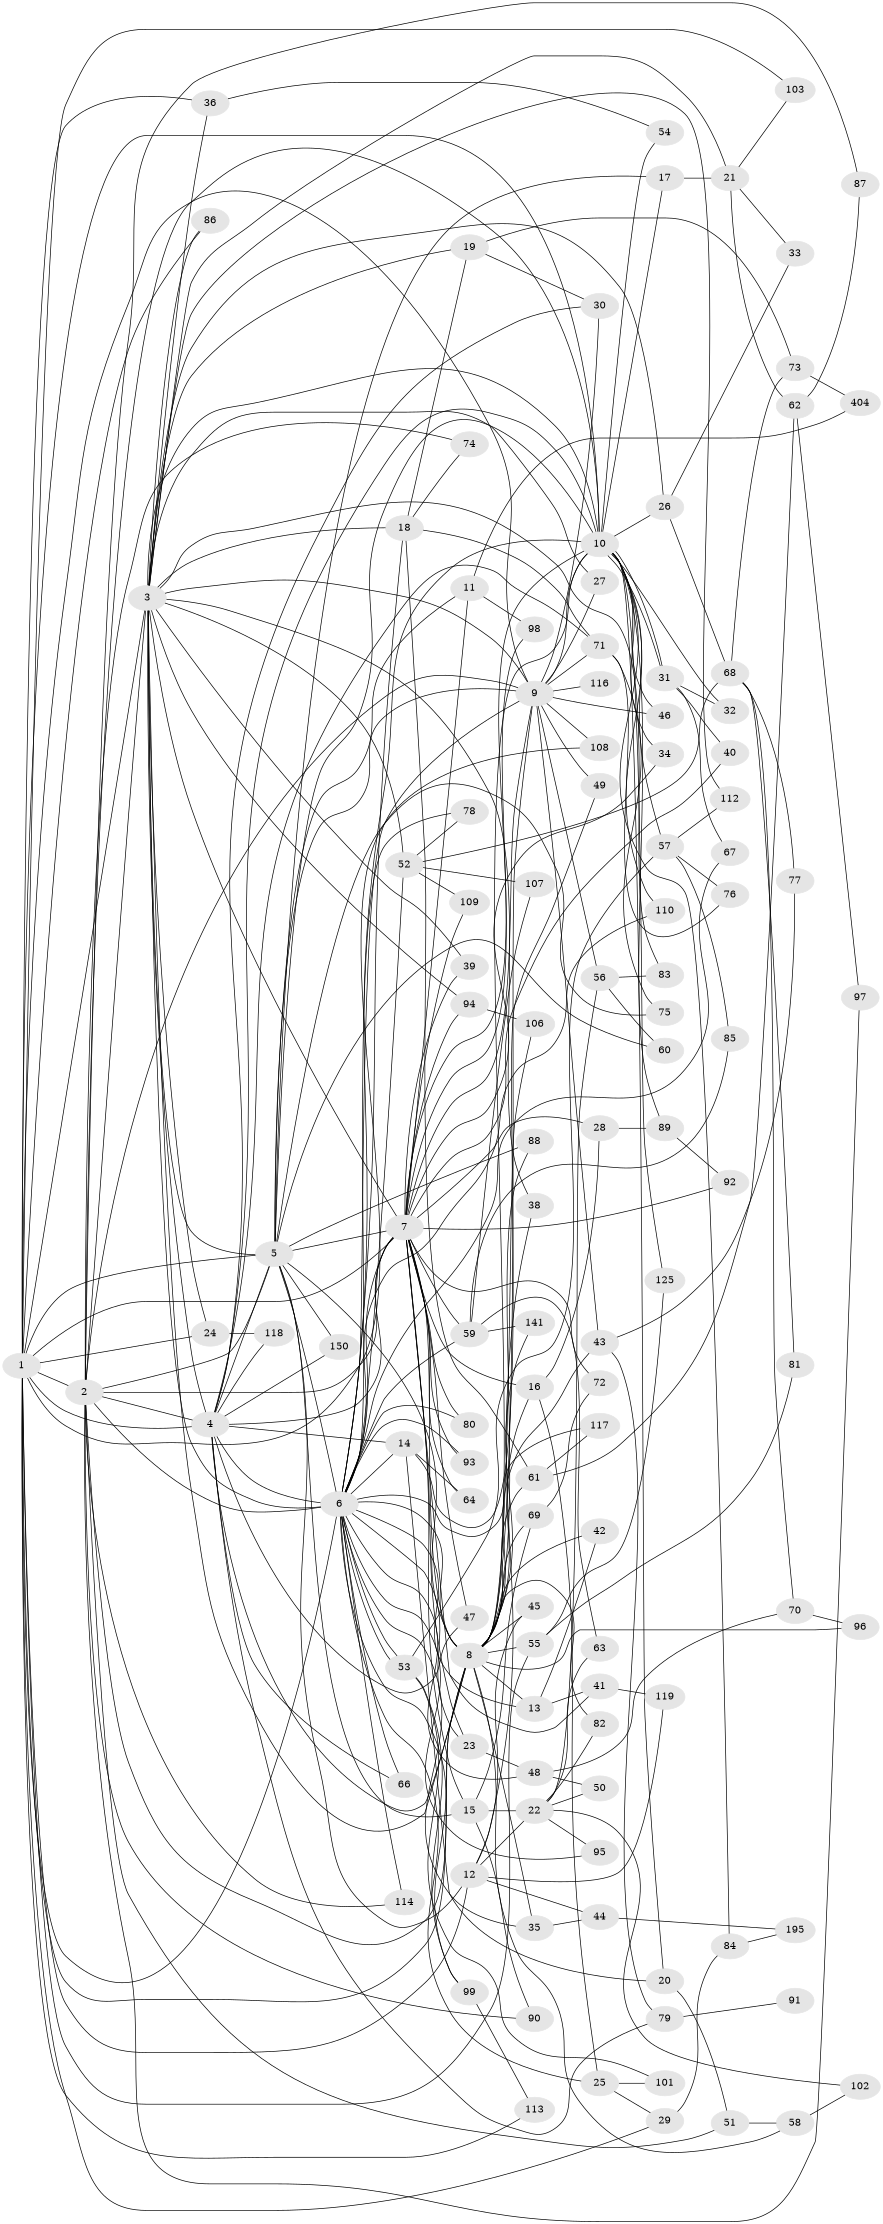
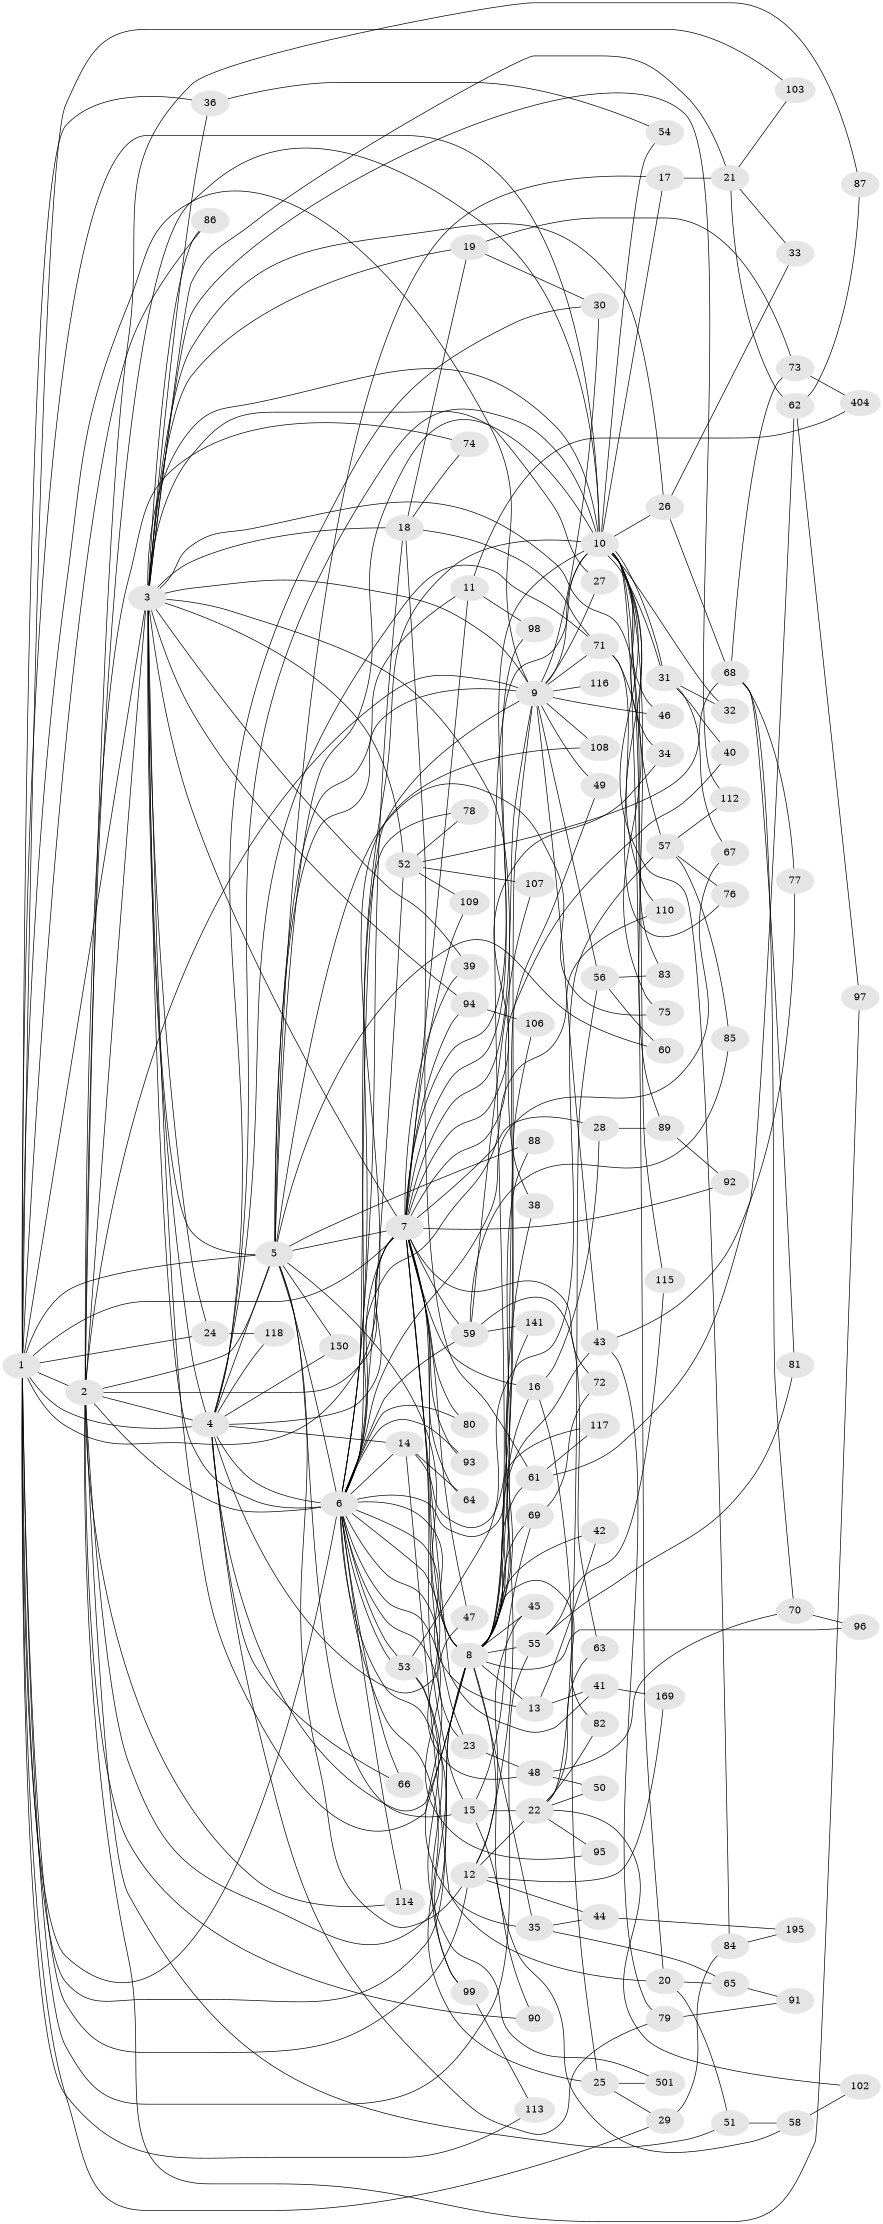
node "125": label "125" -> "115"
node "119": label "119" -> "169"
node "65": added
node "101": label "101" -> "501"
